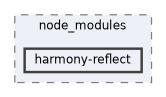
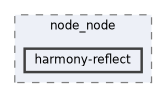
cluster "node_modules": label "node_modules" -> "node_node"
